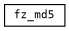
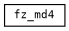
node "fz_md5": label "fz_md5" -> "fz_md4"
